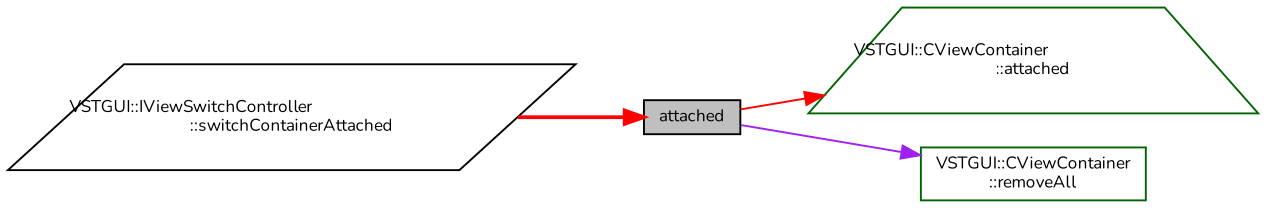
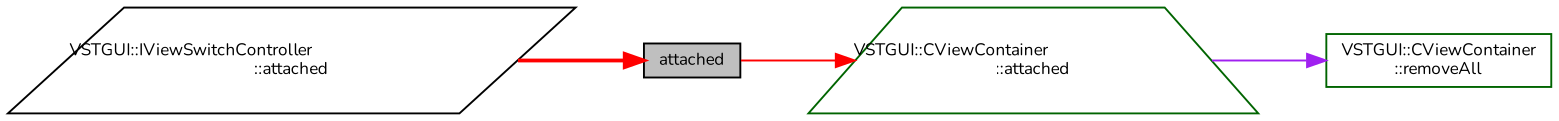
node "VSTGUI::IViewSwitchController ::switchContainerAttached": label "VSTGUI::IViewSwitchController ::switchContainerAttached" -> "VSTGUI::IViewSwitchController ::attached"
edge "attached" -> "VSTGUI::CViewContainer ::removeAll": now "VSTGUI::CViewContainer ::attached" -> "VSTGUI::CViewContainer ::removeAll"
